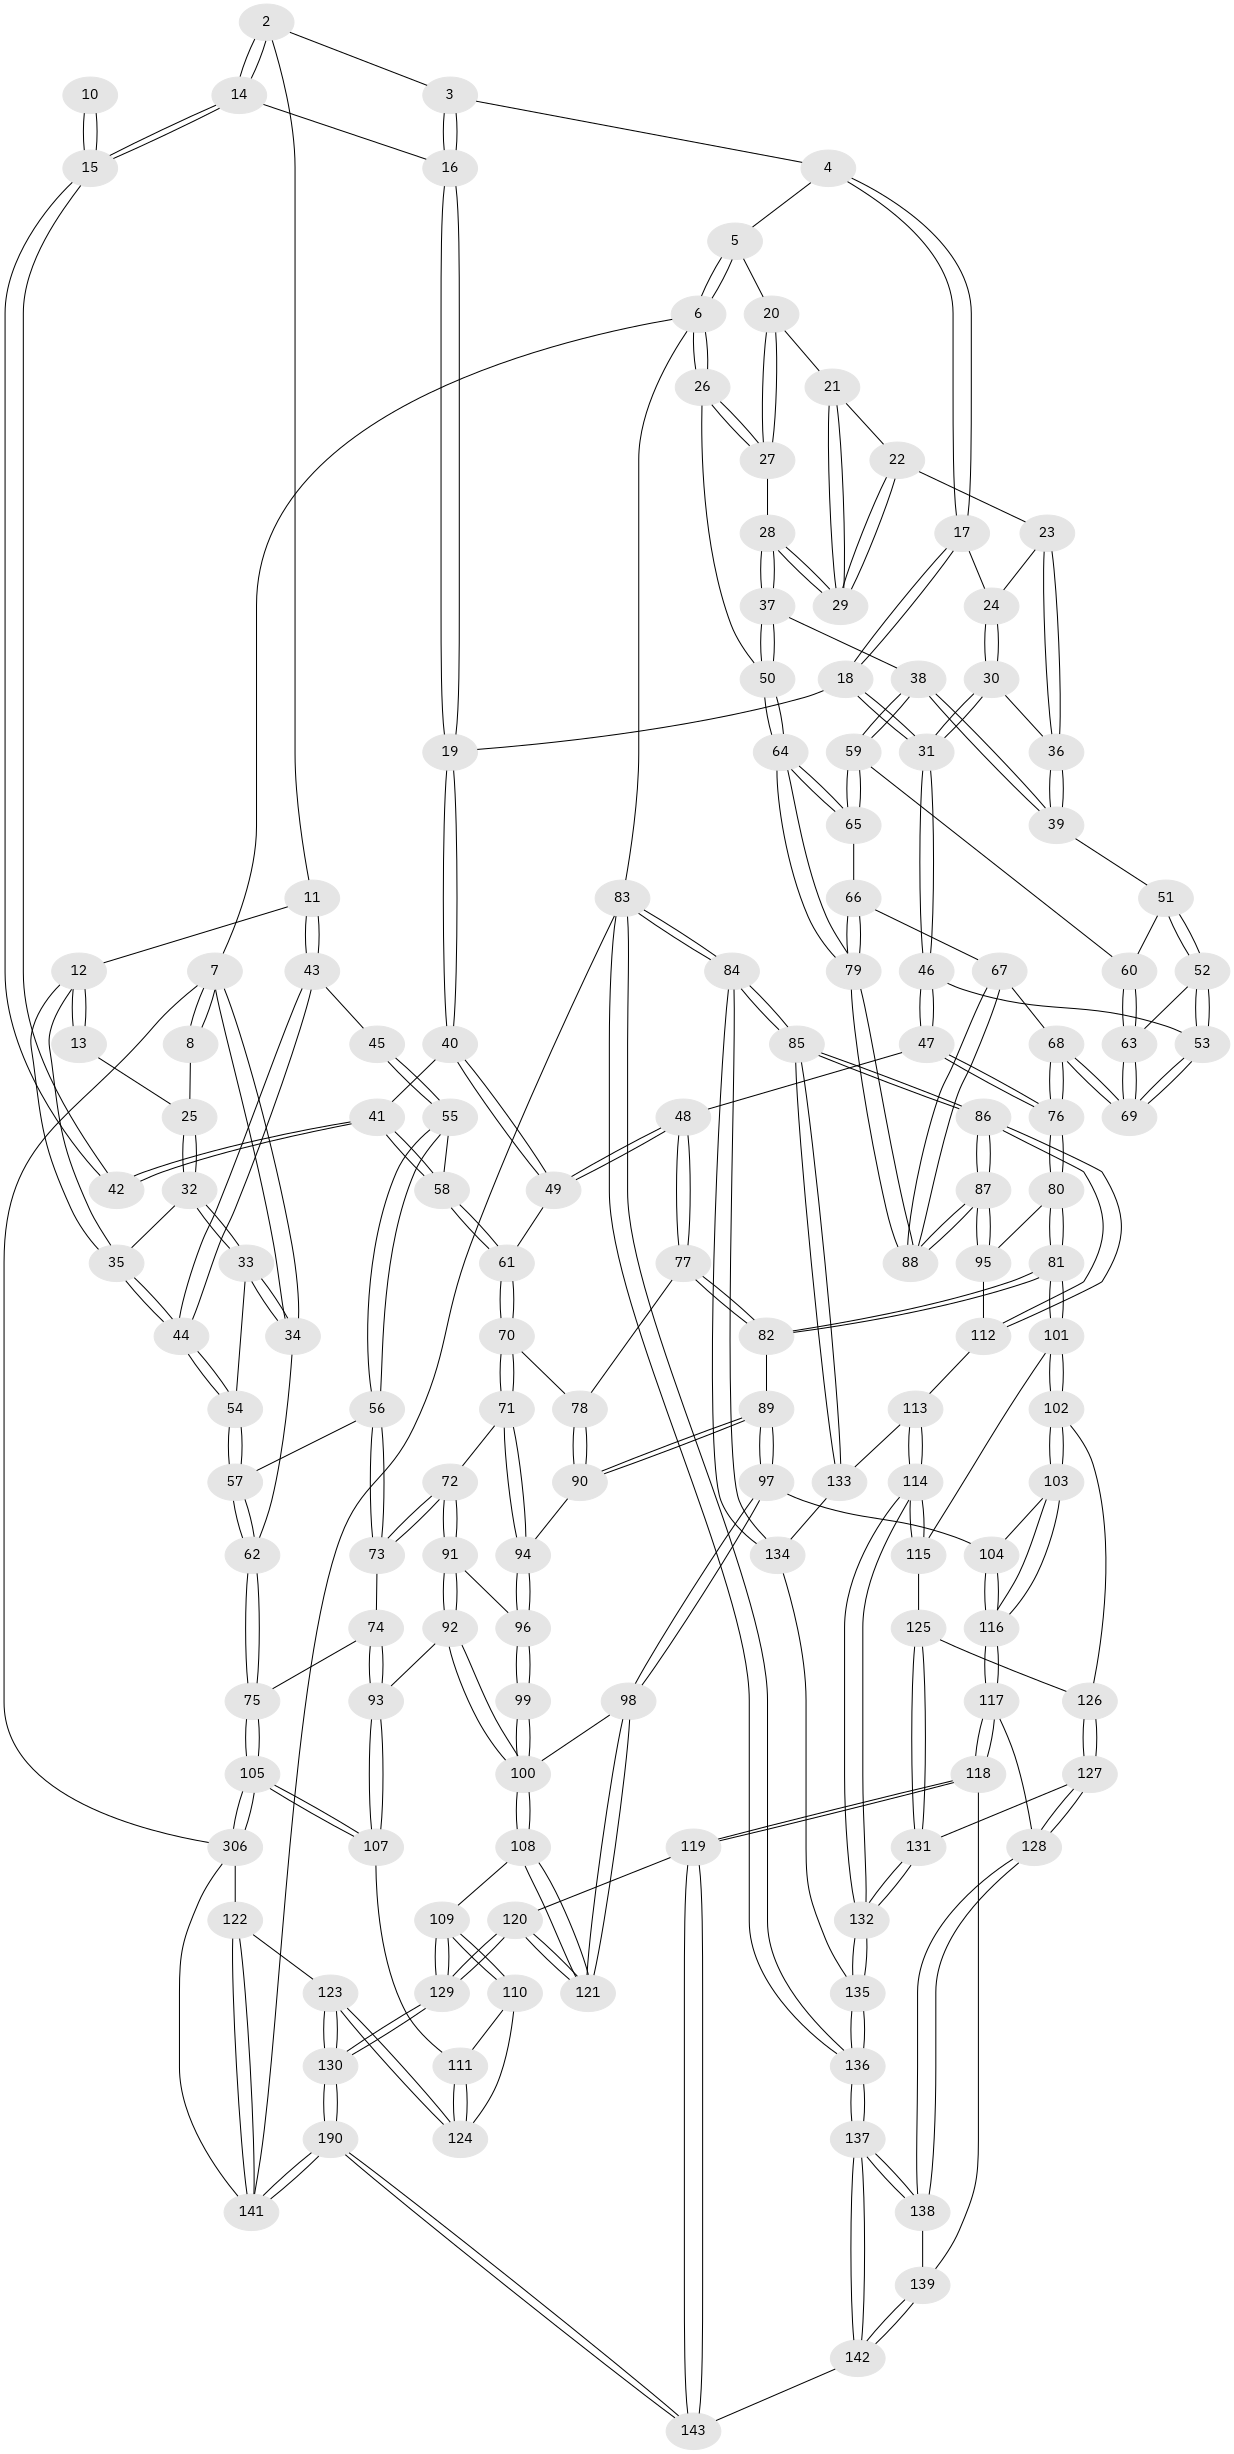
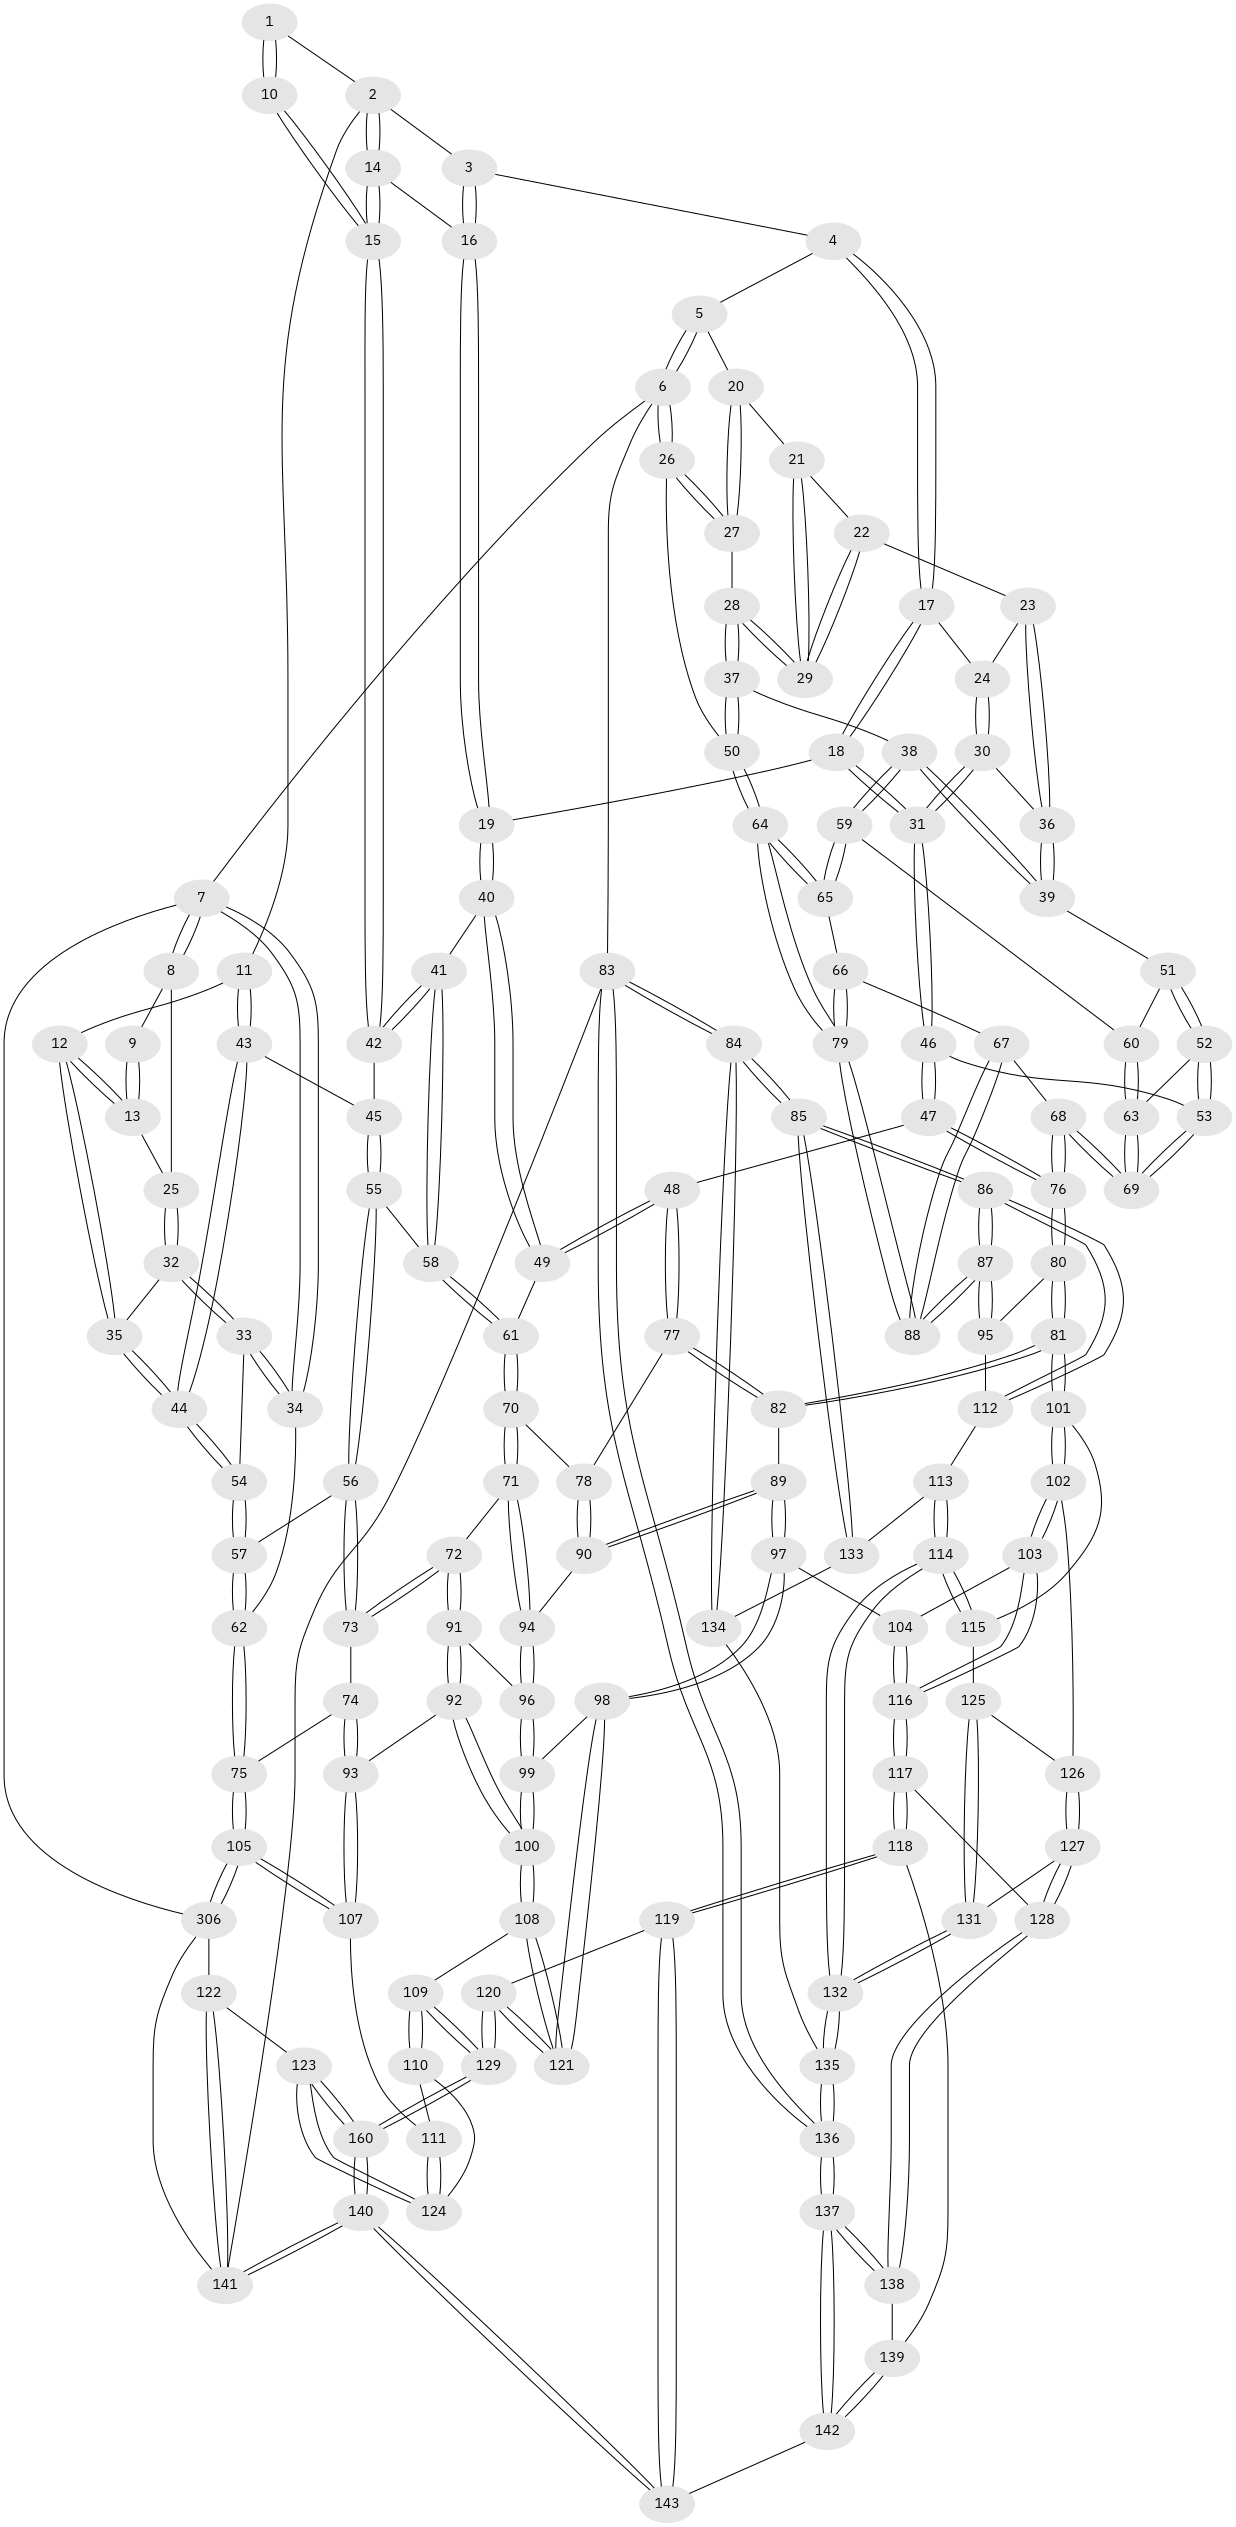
node "1": added
node "9": added
edge "42" -- "45": added
edge "98" -- "100": now "98" -- "99"
node "130": label "130" -> "160"
node "190": label "190" -> "140"
